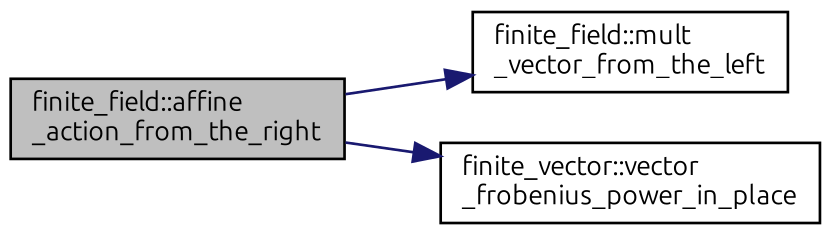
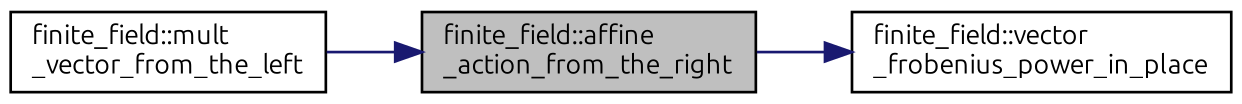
edge "finite_field::affine _action_from_the_right" -> "finite_field::mult _vector_from_the_left": reversed
node "finite_vector::vector _frobenius_power_in_place": label "finite_vector::vector _frobenius_power_in_place" -> "finite_field::vector _frobenius_power_in_place"
